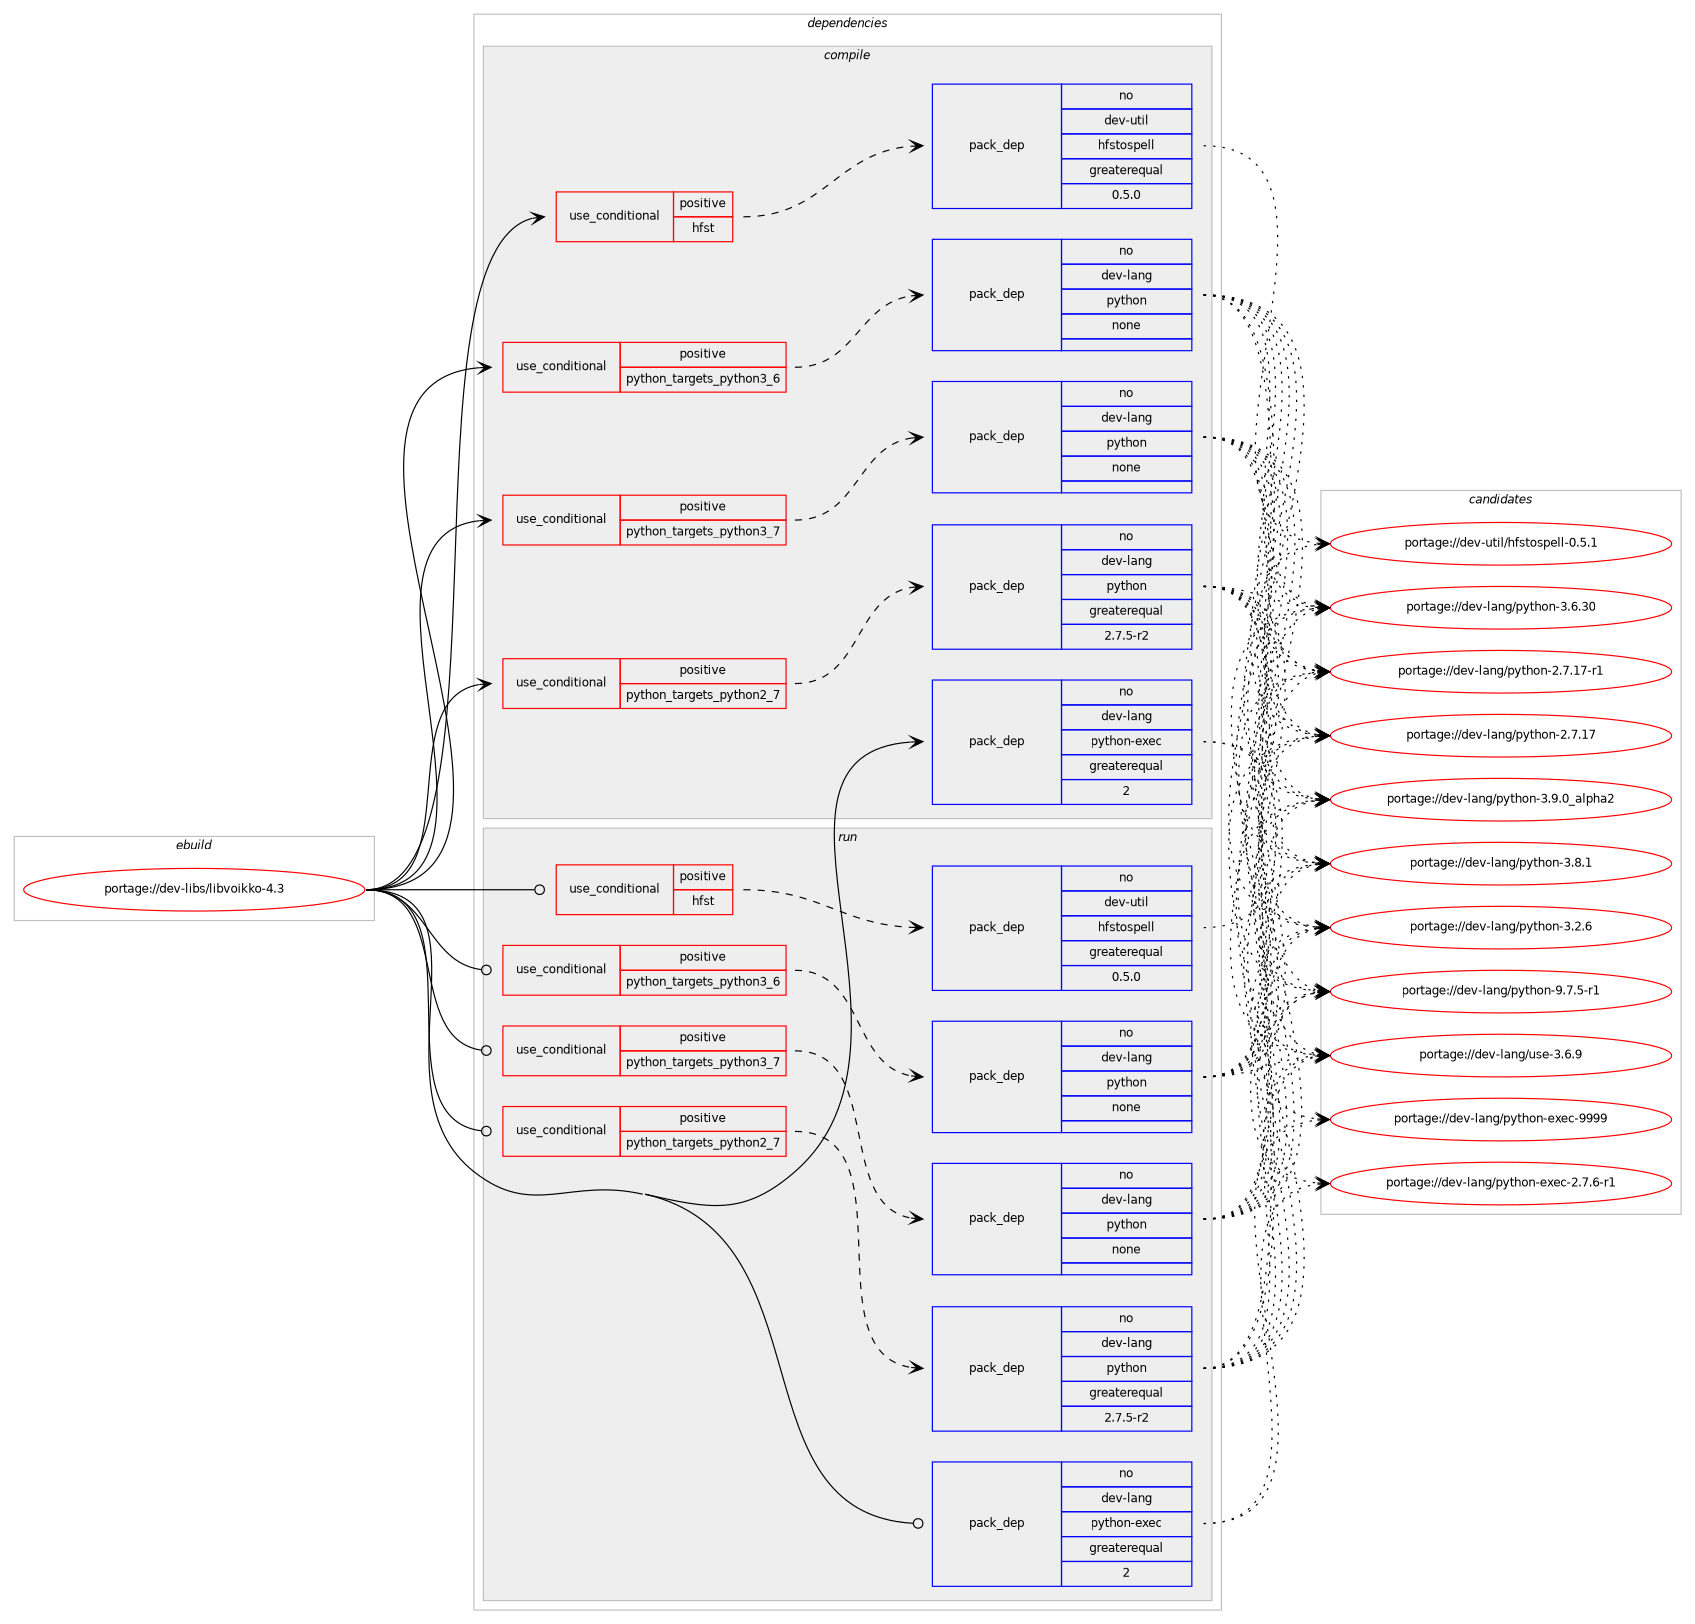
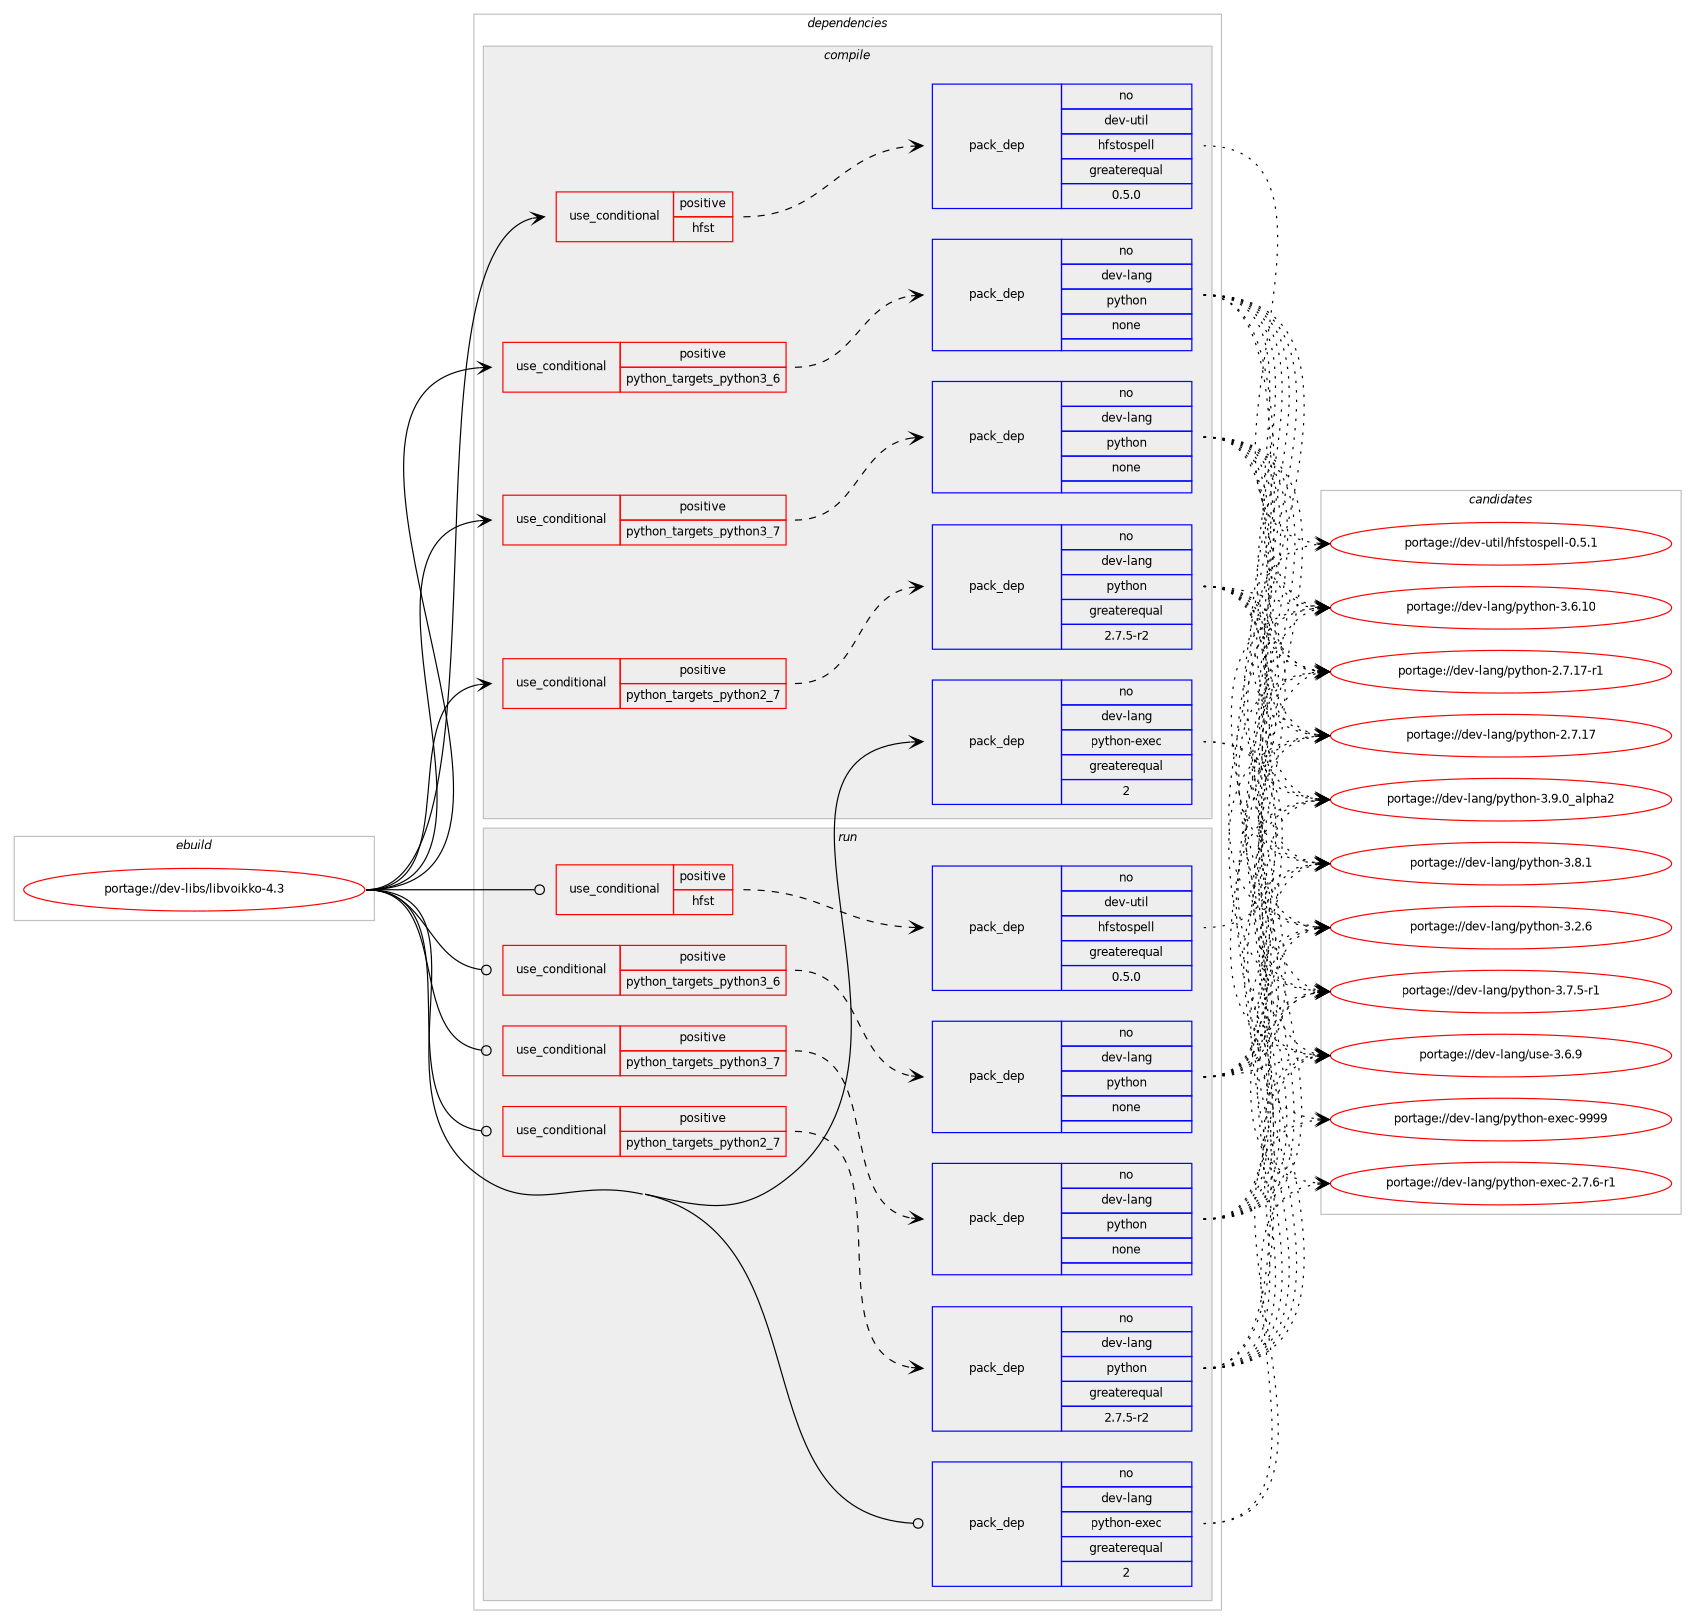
node "portage://dev-lang/python-3.6.30": label "portage://dev-lang/python-3.6.30" -> "portage://dev-lang/python-3.6.10"
node "portage://dev-lang/python-9.7.5-r1": label "portage://dev-lang/python-9.7.5-r1" -> "portage://dev-lang/python-3.7.5-r1"
